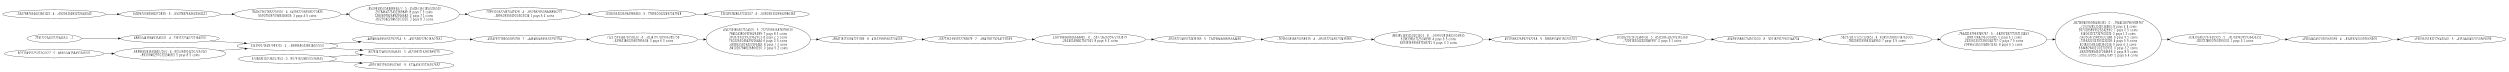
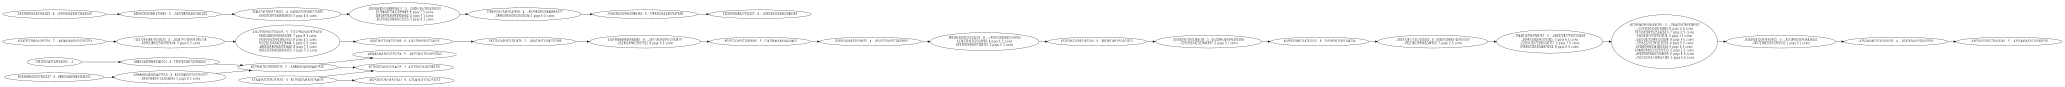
edge "-4494804695652292754 : 5 : -4925382179018507661" -> "-4134797718906085758 : 7 : -4494804695652292754": removed
